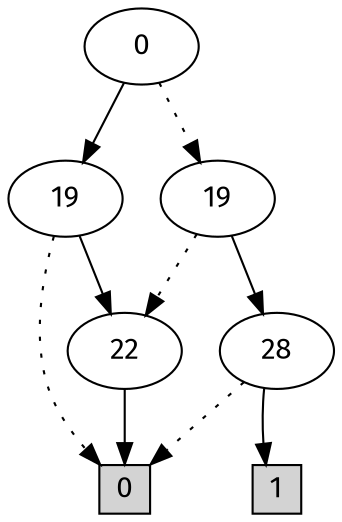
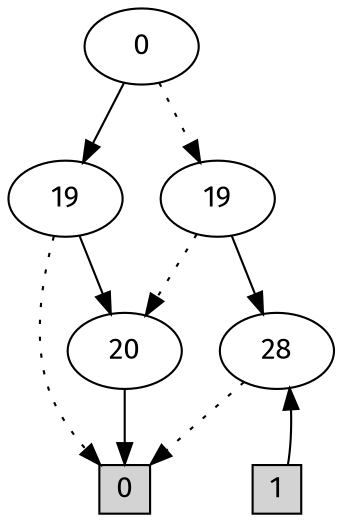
node "22": label "22" -> "20"
edge "28" -> "1": reversed
